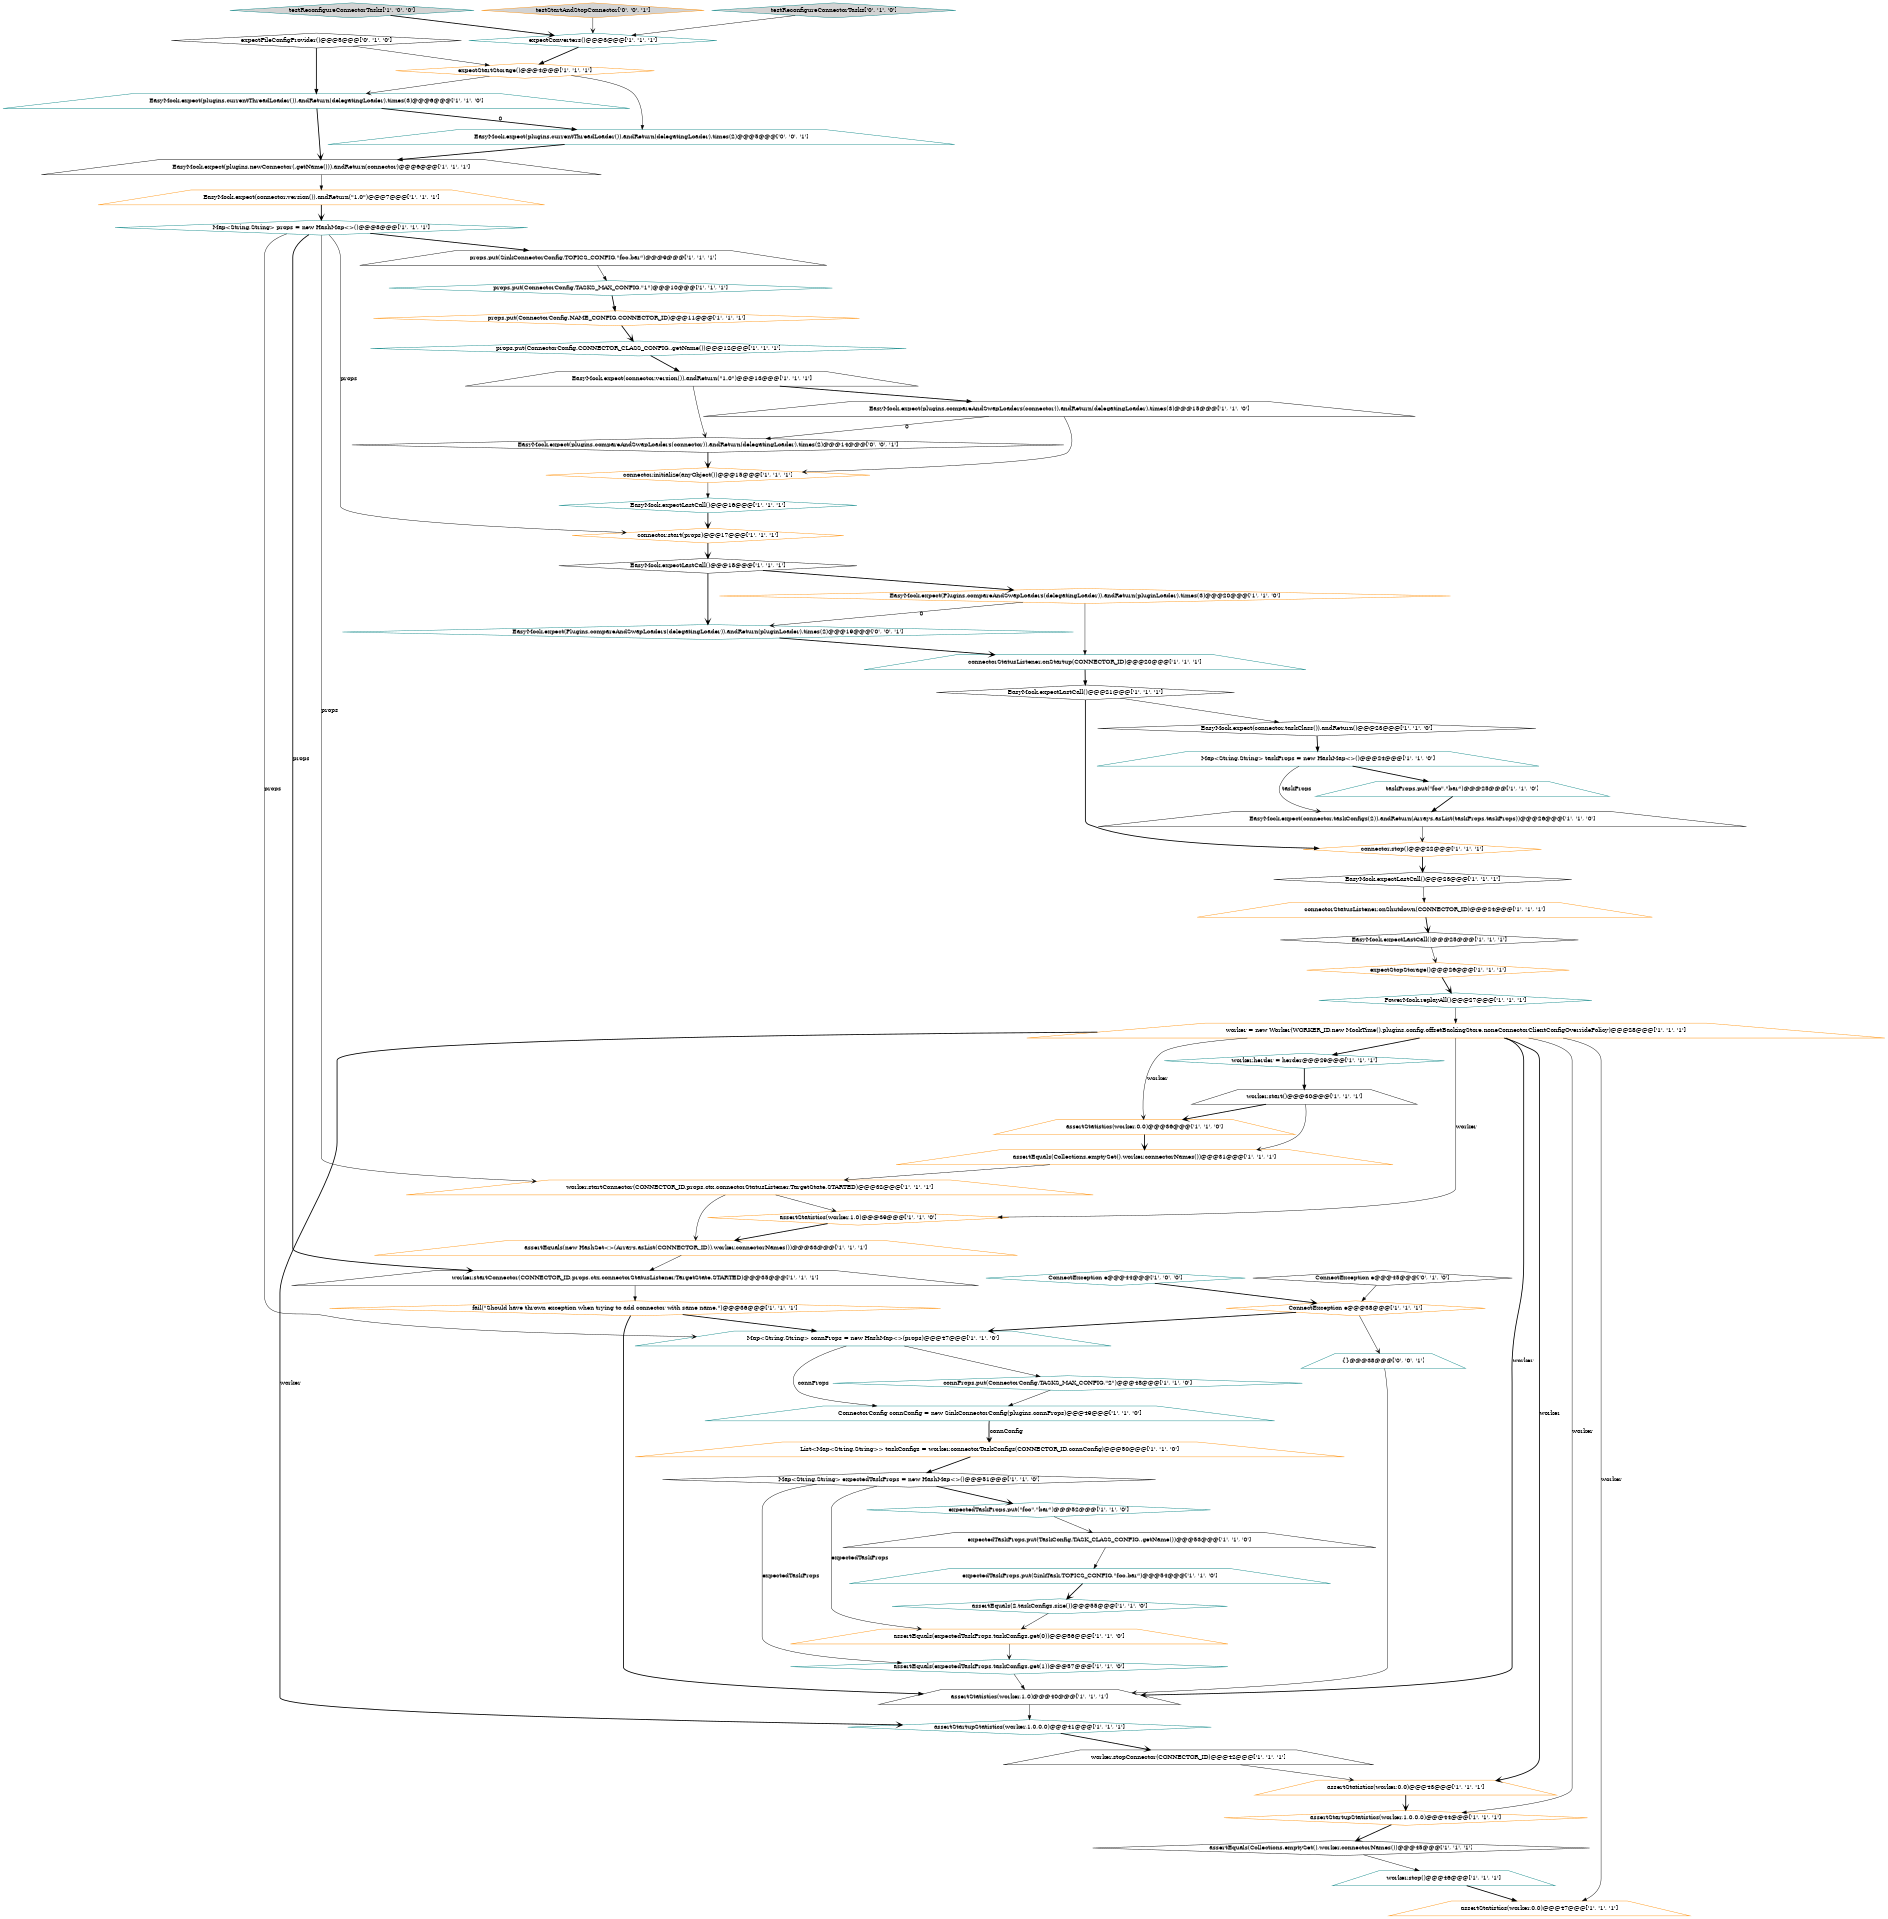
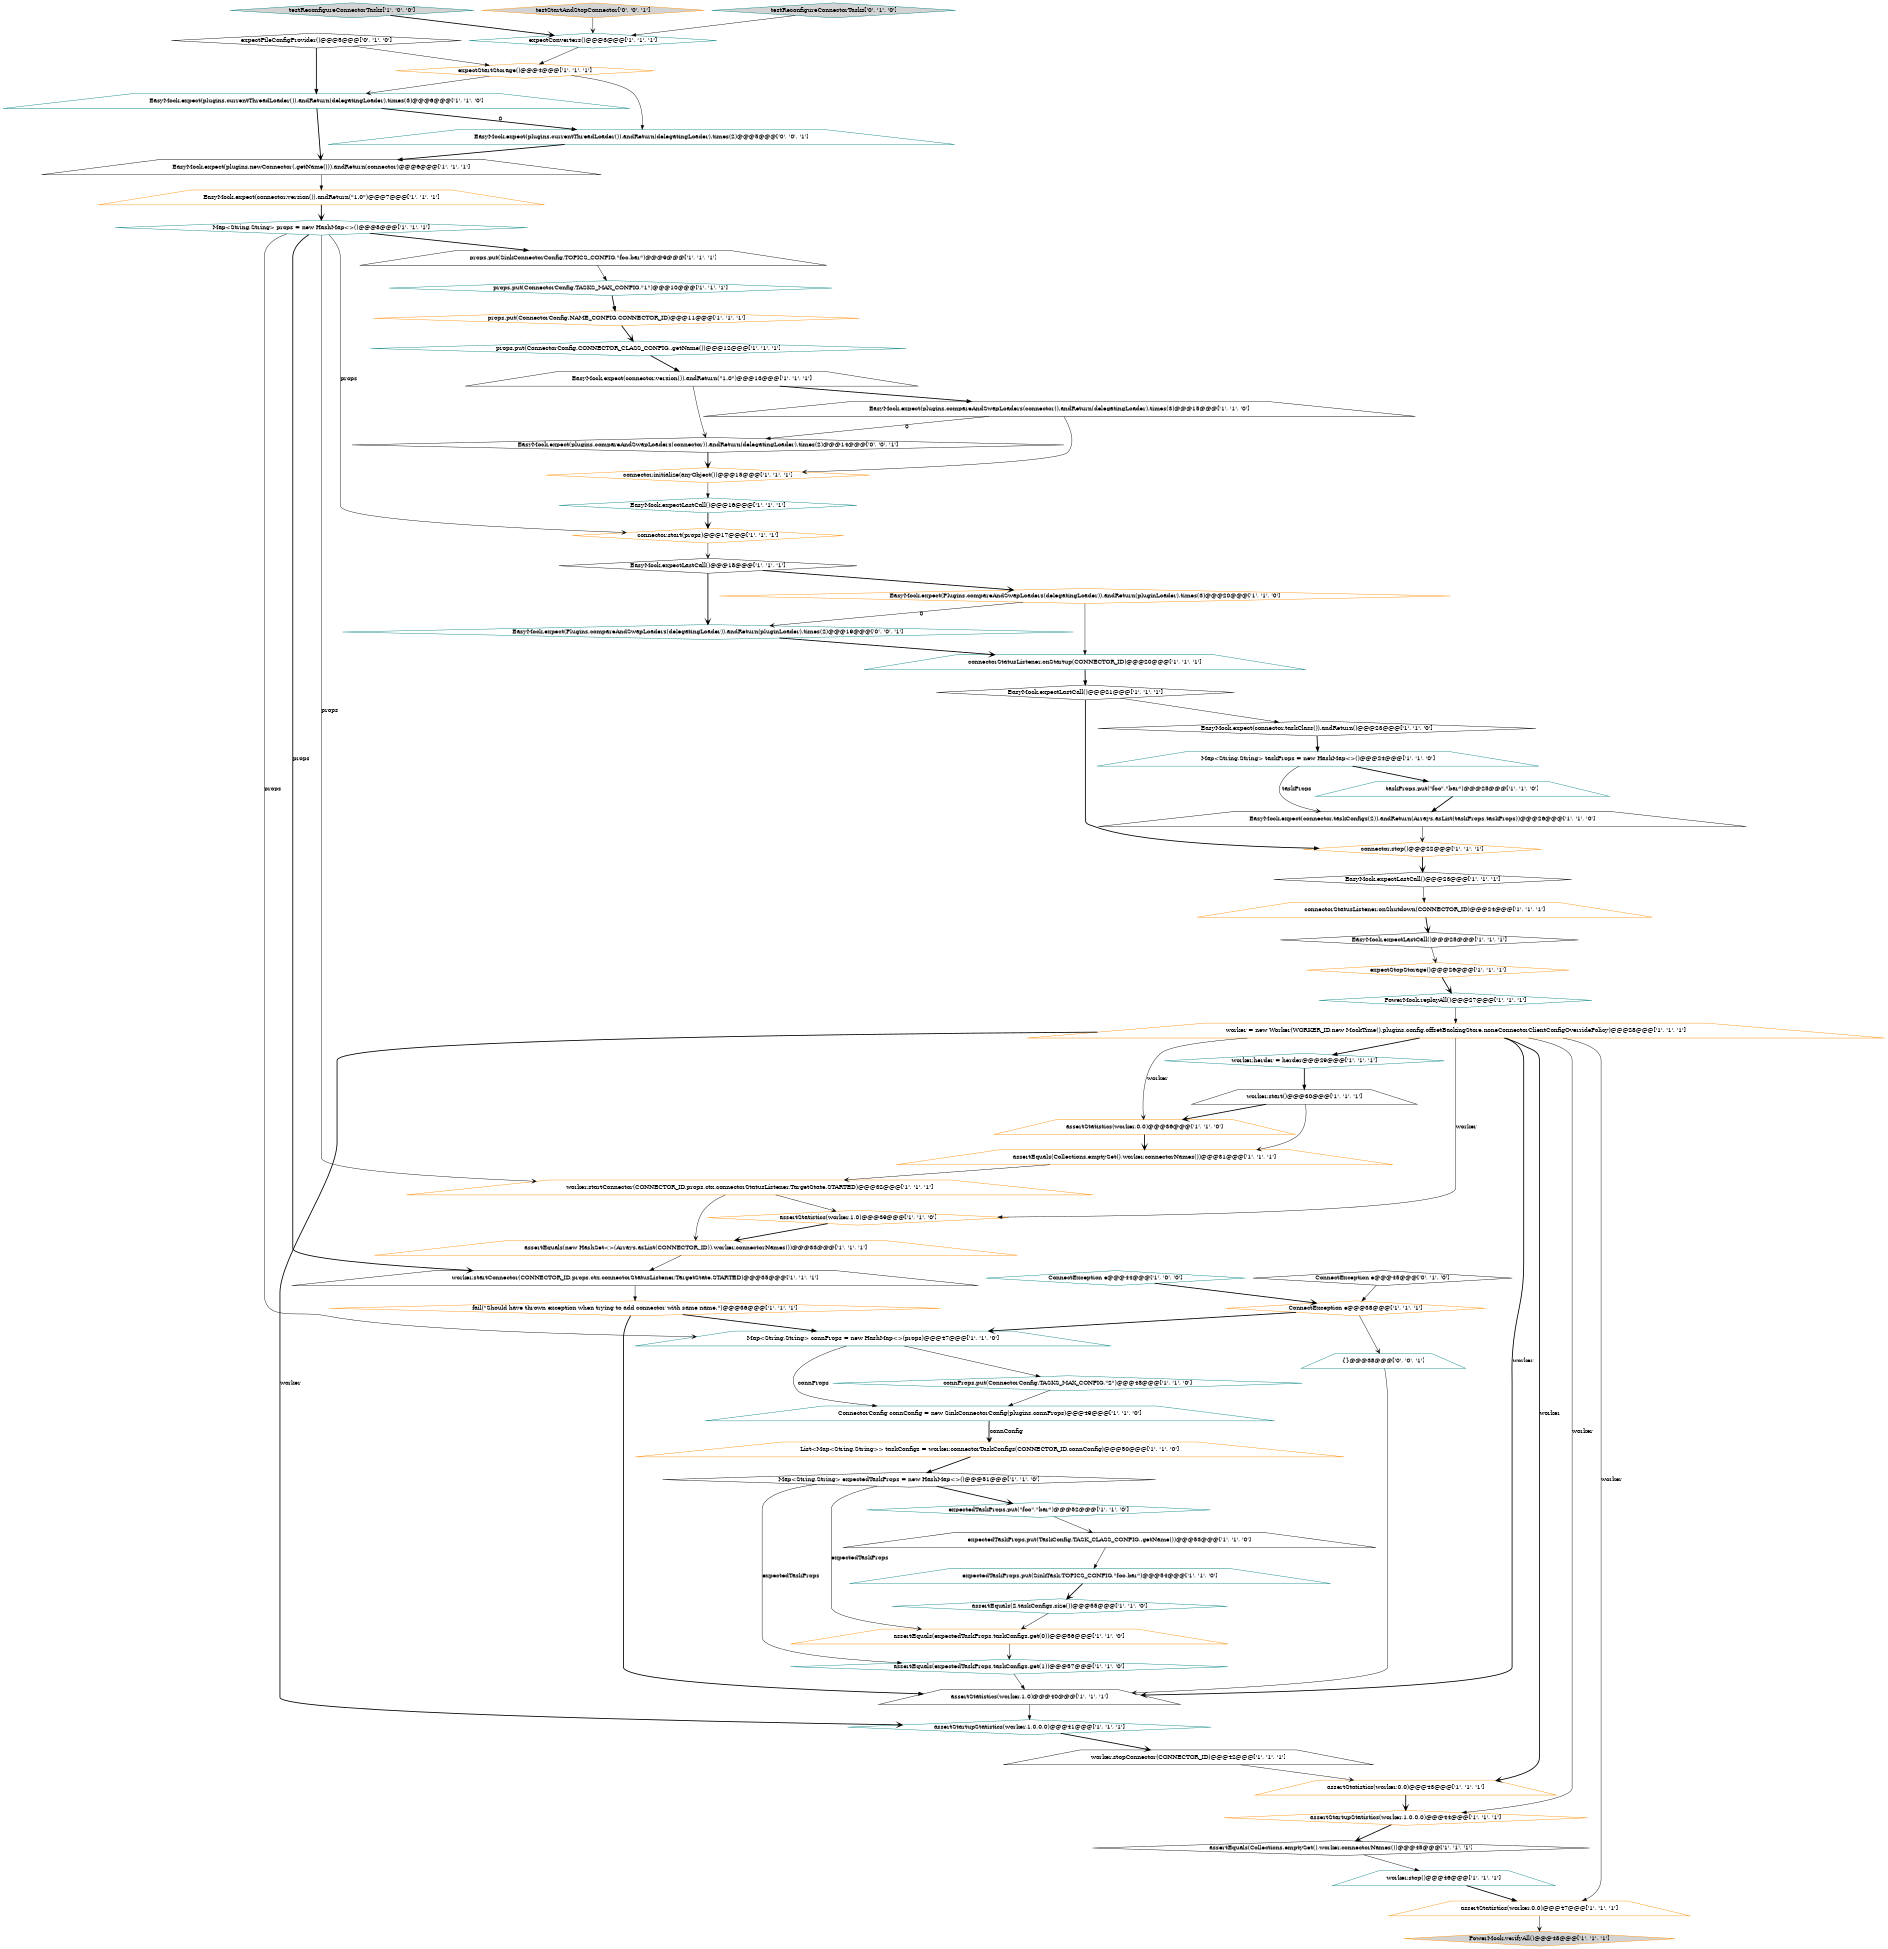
edge "expectConverters()@@@3@@@['1', '1', '1']" -> "expectStartStorage()@@@4@@@['1', '1', '1']": style bold -> solid
edge "connector.start(props)@@@17@@@['1', '1', '1']" -> "EasyMock.expectLastCall()@@@18@@@['1', '1', '1']": style bold -> solid
node "PowerMock.verifyAll()@@@48@@@['1', '1', '1']": added
